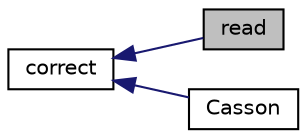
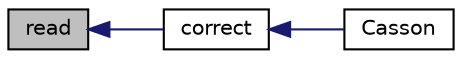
edge "read" -> "correct": reversed
